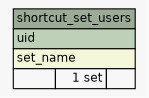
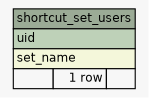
node "shortcut_set_users": text "1 set" -> "1 row"
